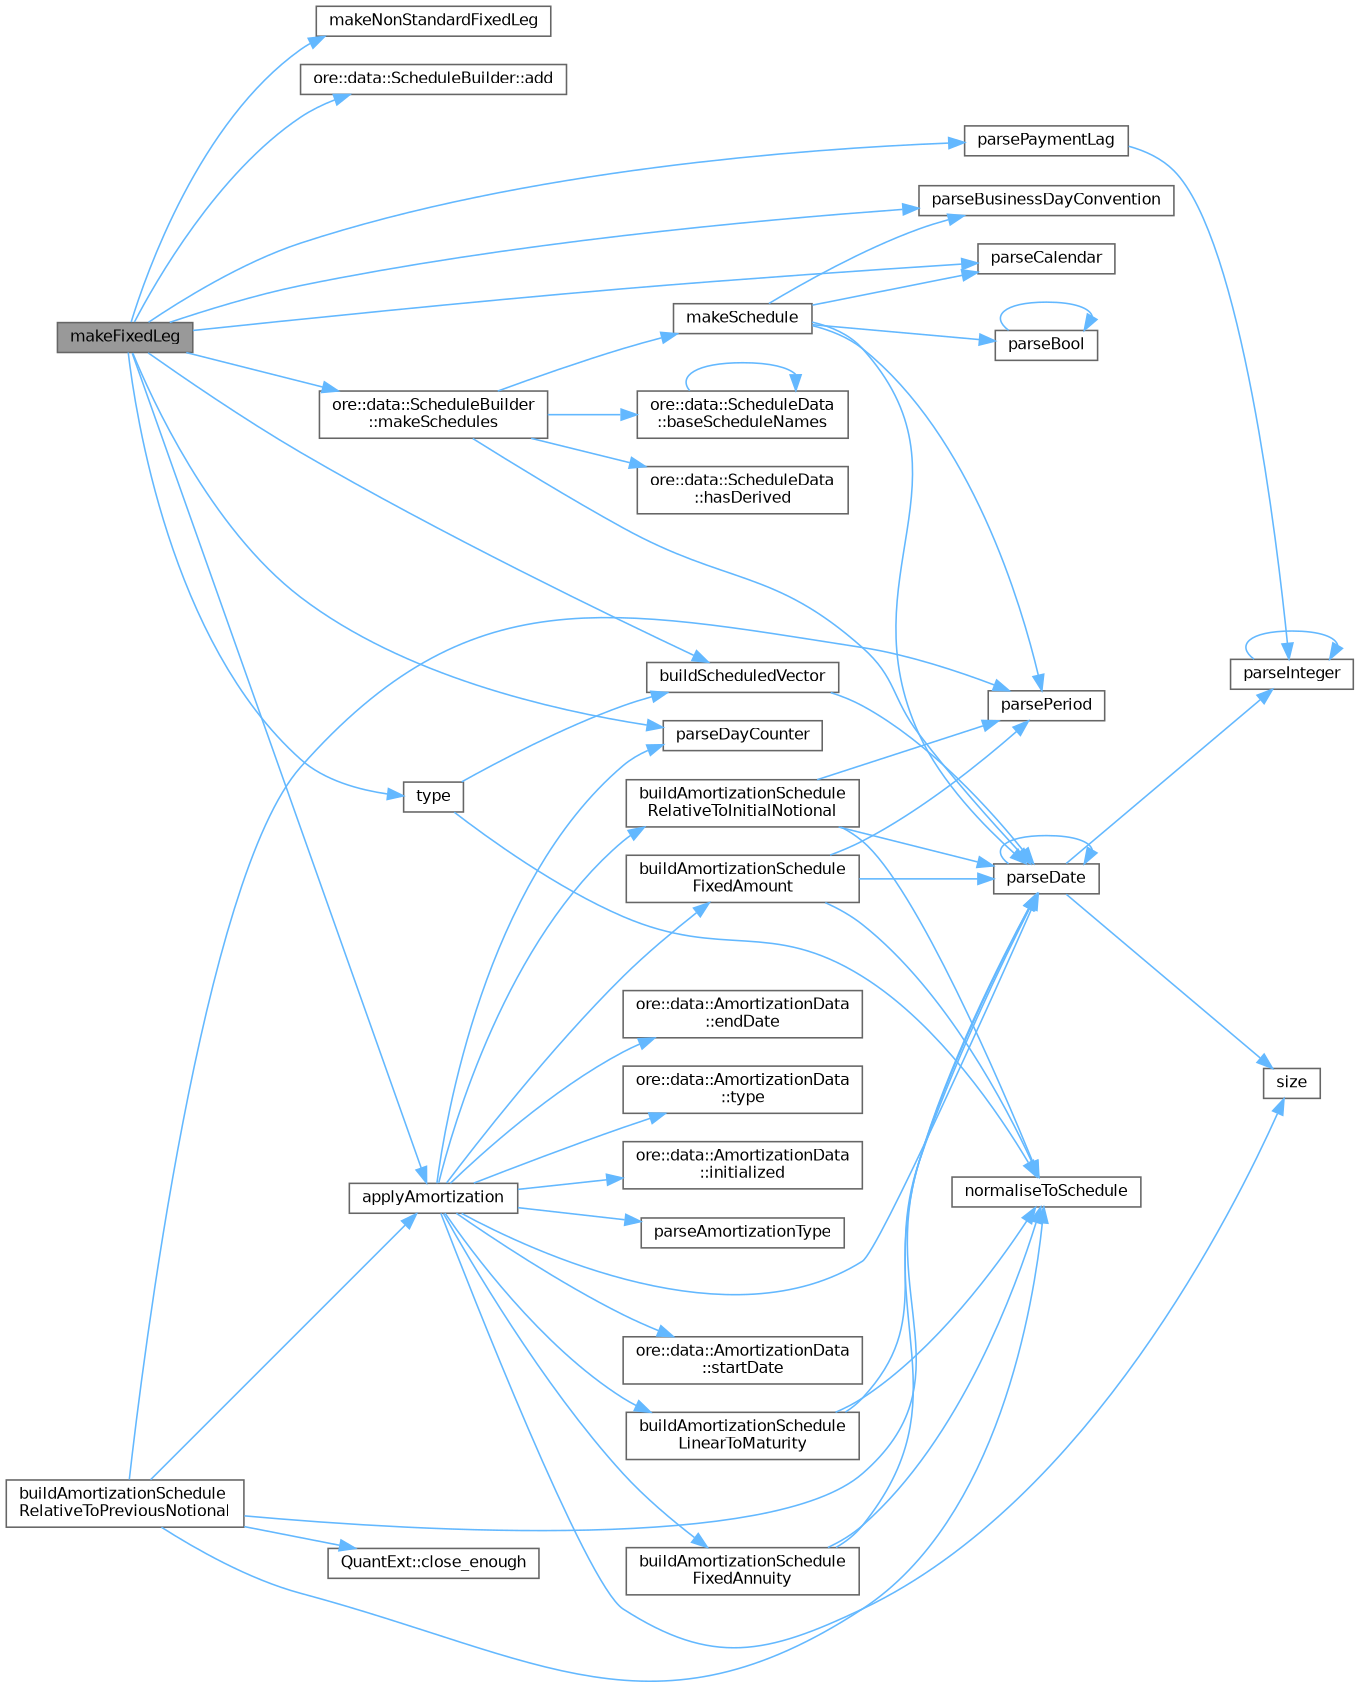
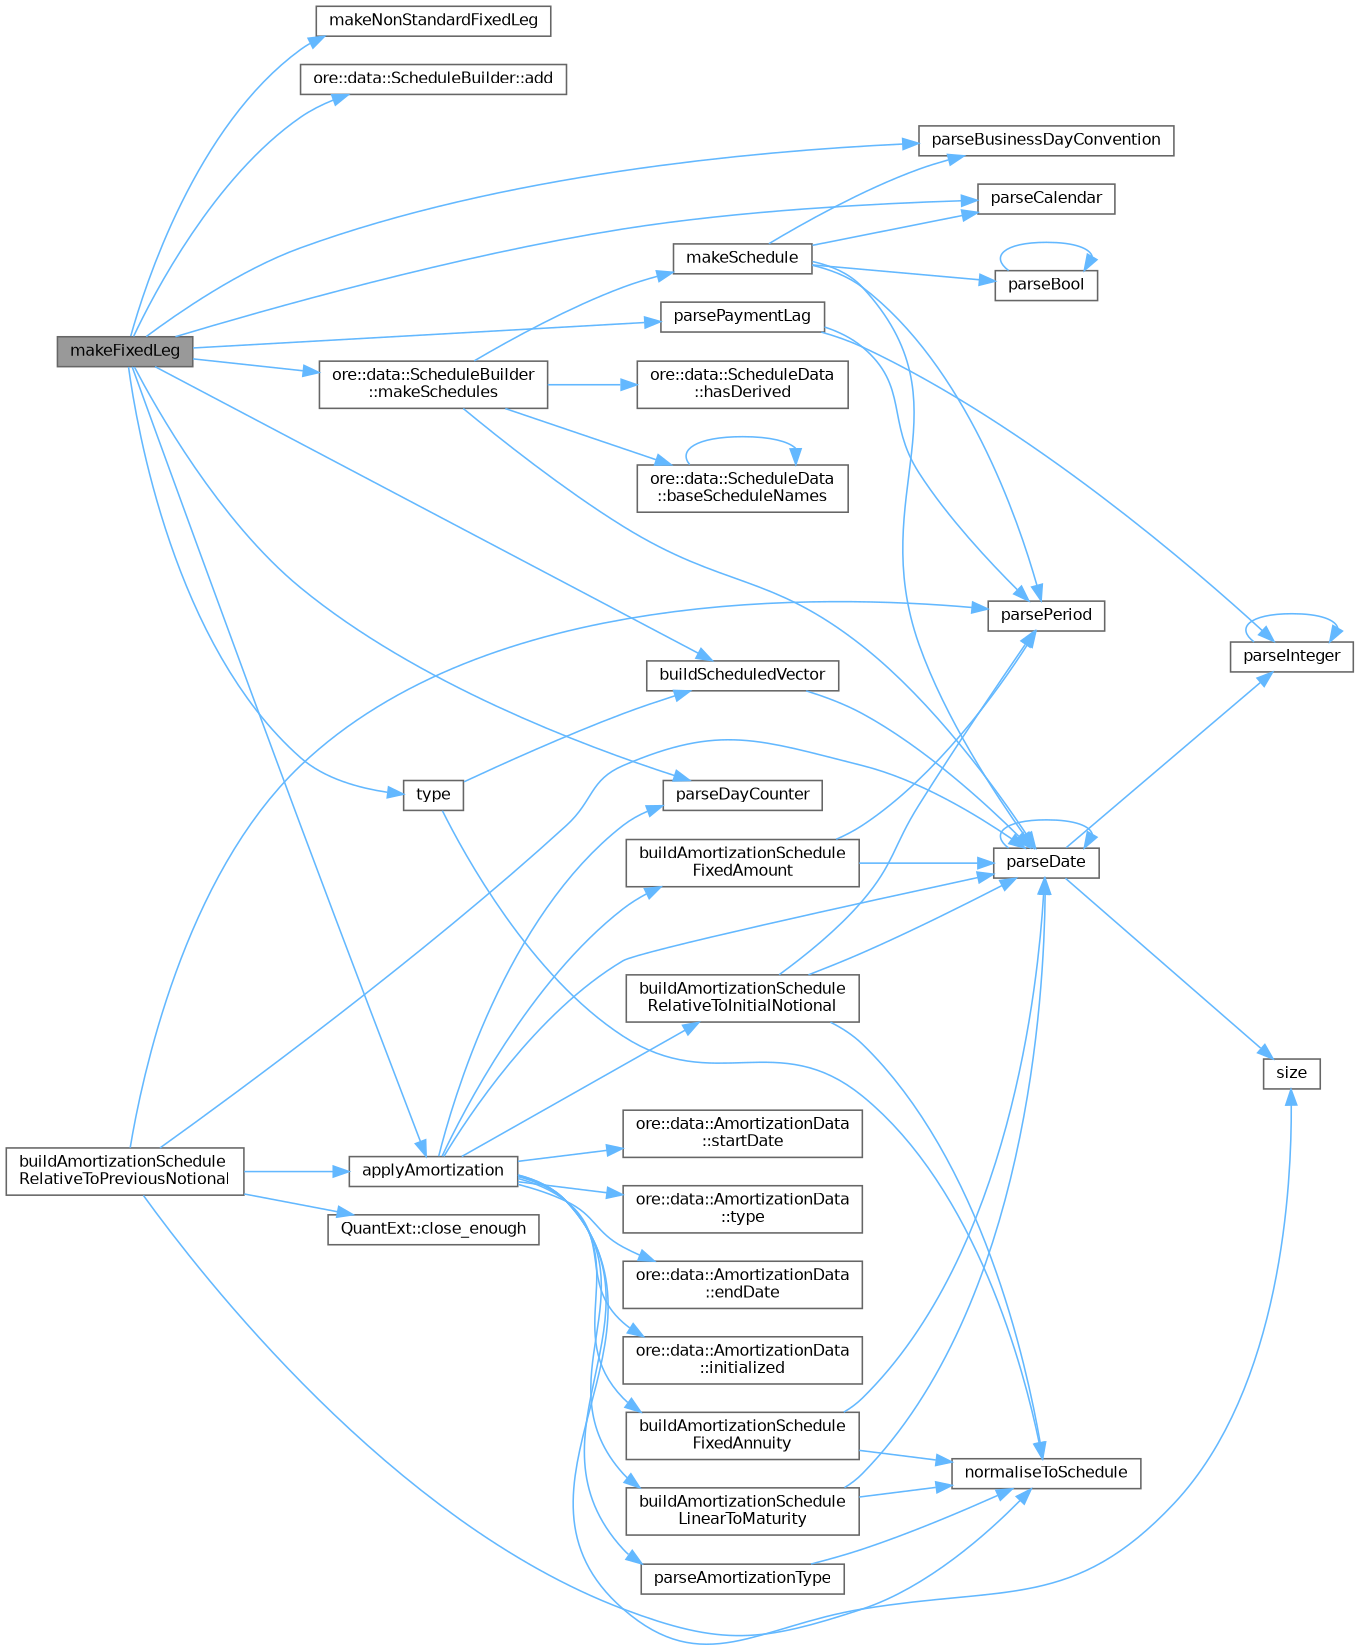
edge "parsePaymentLag" -> "parsePeriod": added
edge "buildAmortizationSchedule FixedAmount" -> "normaliseToSchedule": now "parseAmortizationType" -> "normaliseToSchedule"
